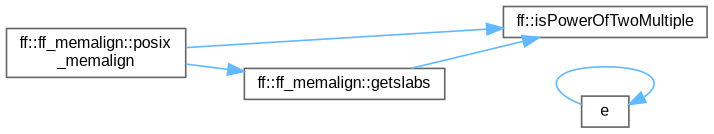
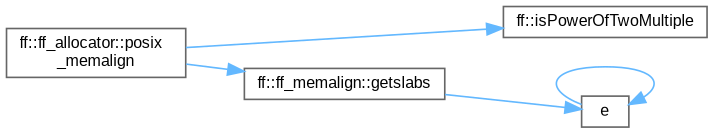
node "ff::ff_memalign::posix _memalign": label "ff::ff_memalign::posix _memalign" -> "ff::ff_allocator::posix _memalign"
edge "ff::ff_memalign::getslabs" -> "ff::isPowerOfTwoMultiple": now "ff::ff_memalign::getslabs" -> "e"
